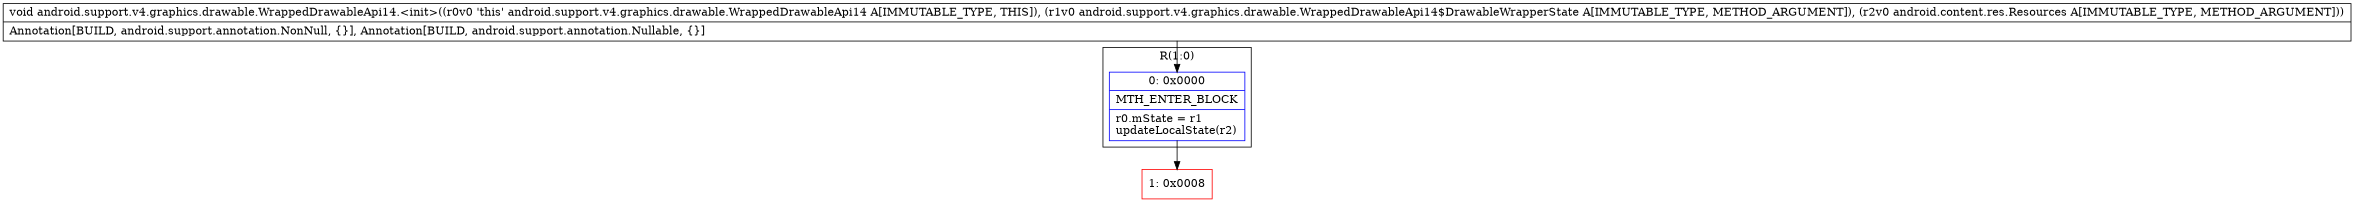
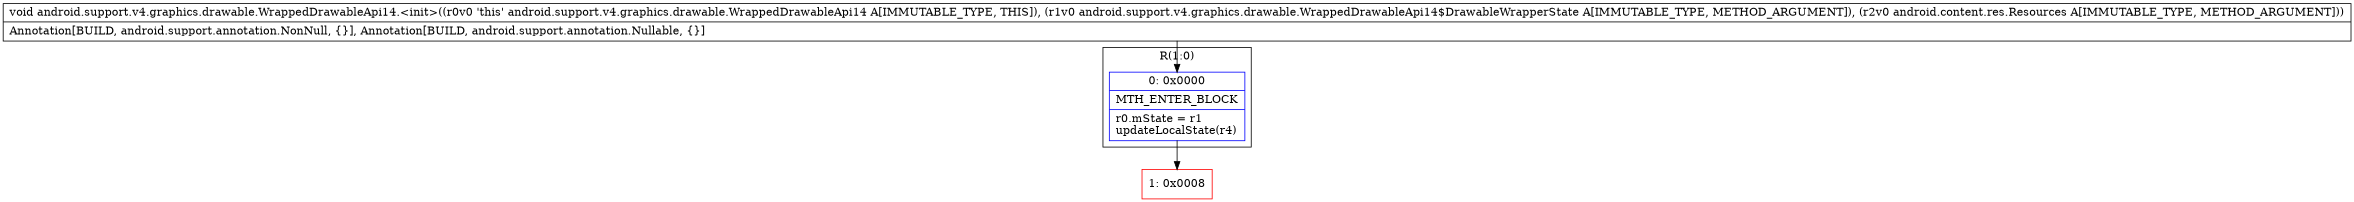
node "0: 0x0000": text "updateLocalState(r2)" -> "updateLocalState(r4)"
